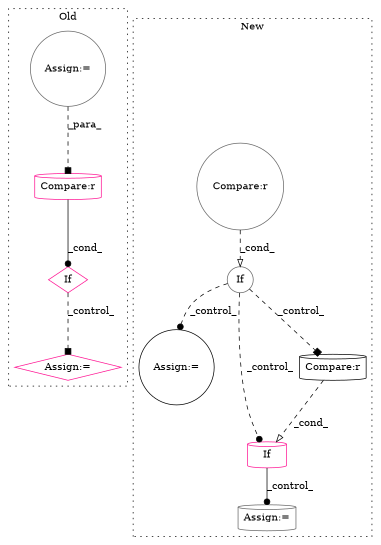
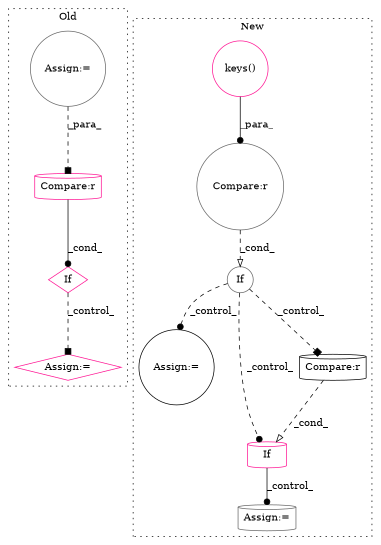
node "keys()": added
